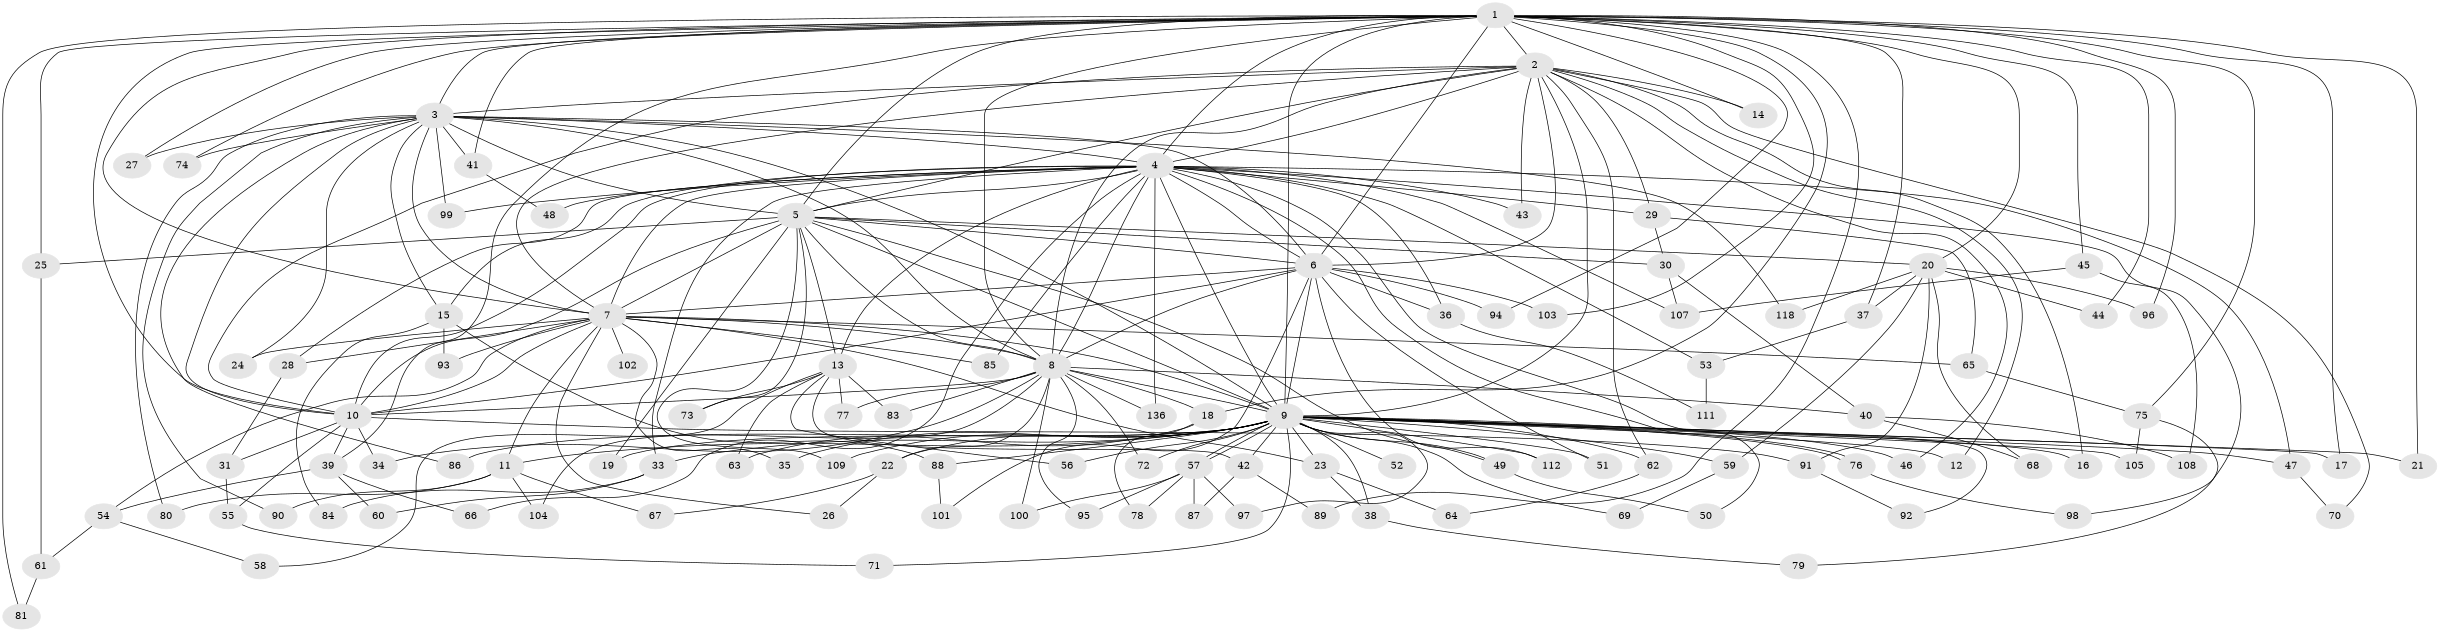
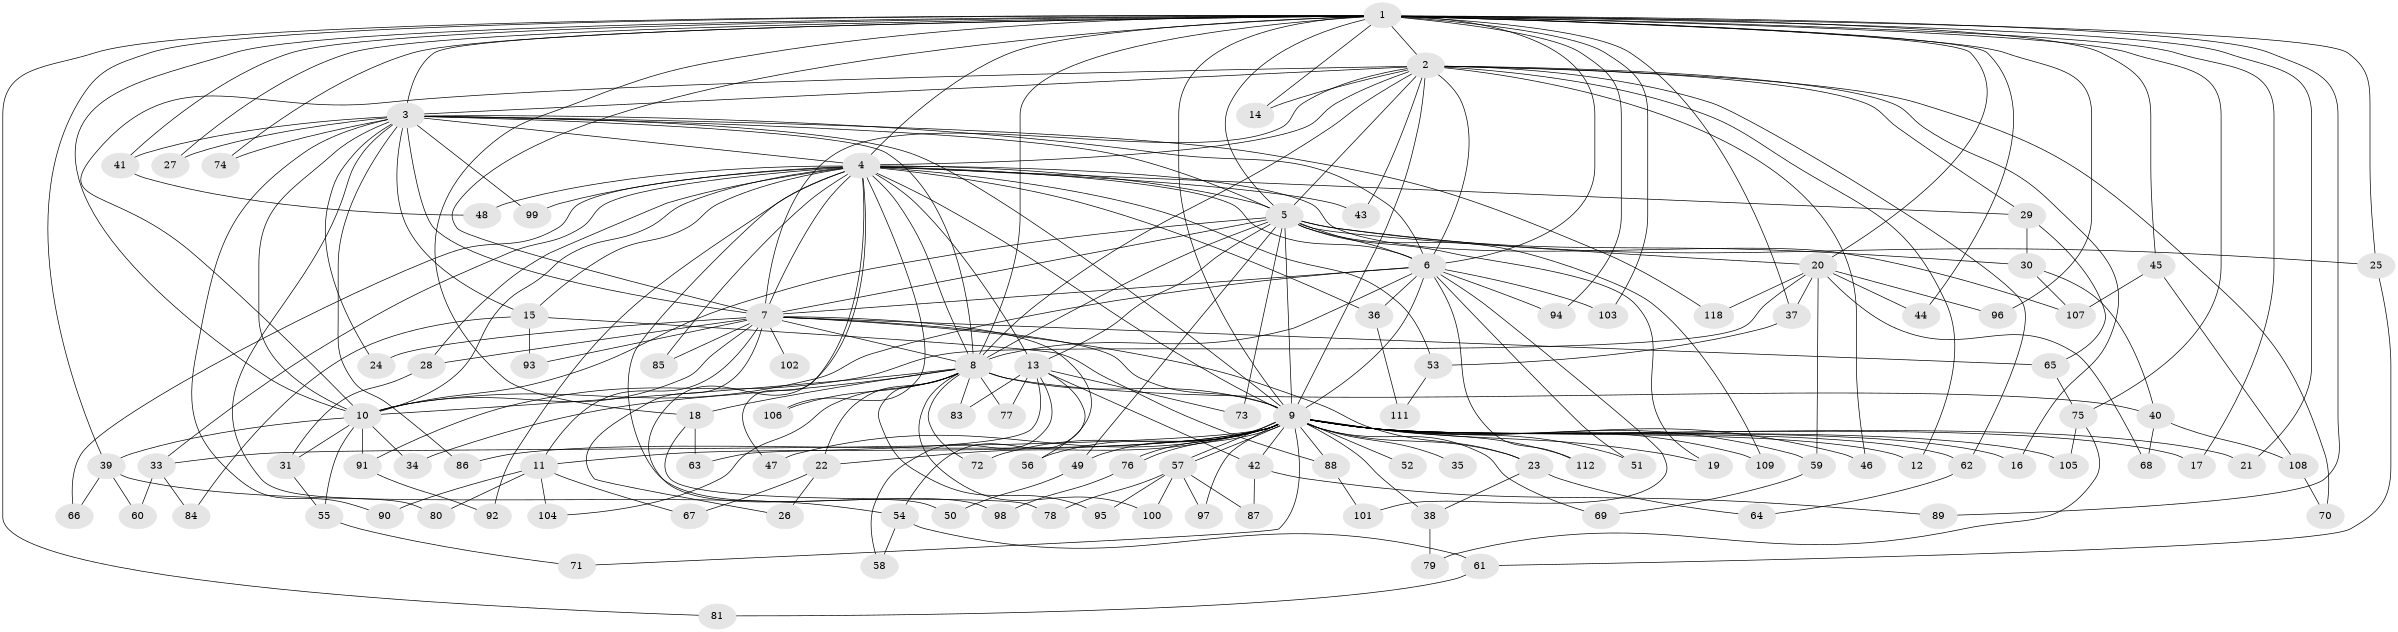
edge "7" -- "35": removed
node "136": label "136" -> "106"
edge "47" -- "70": now "108" -- "70"
